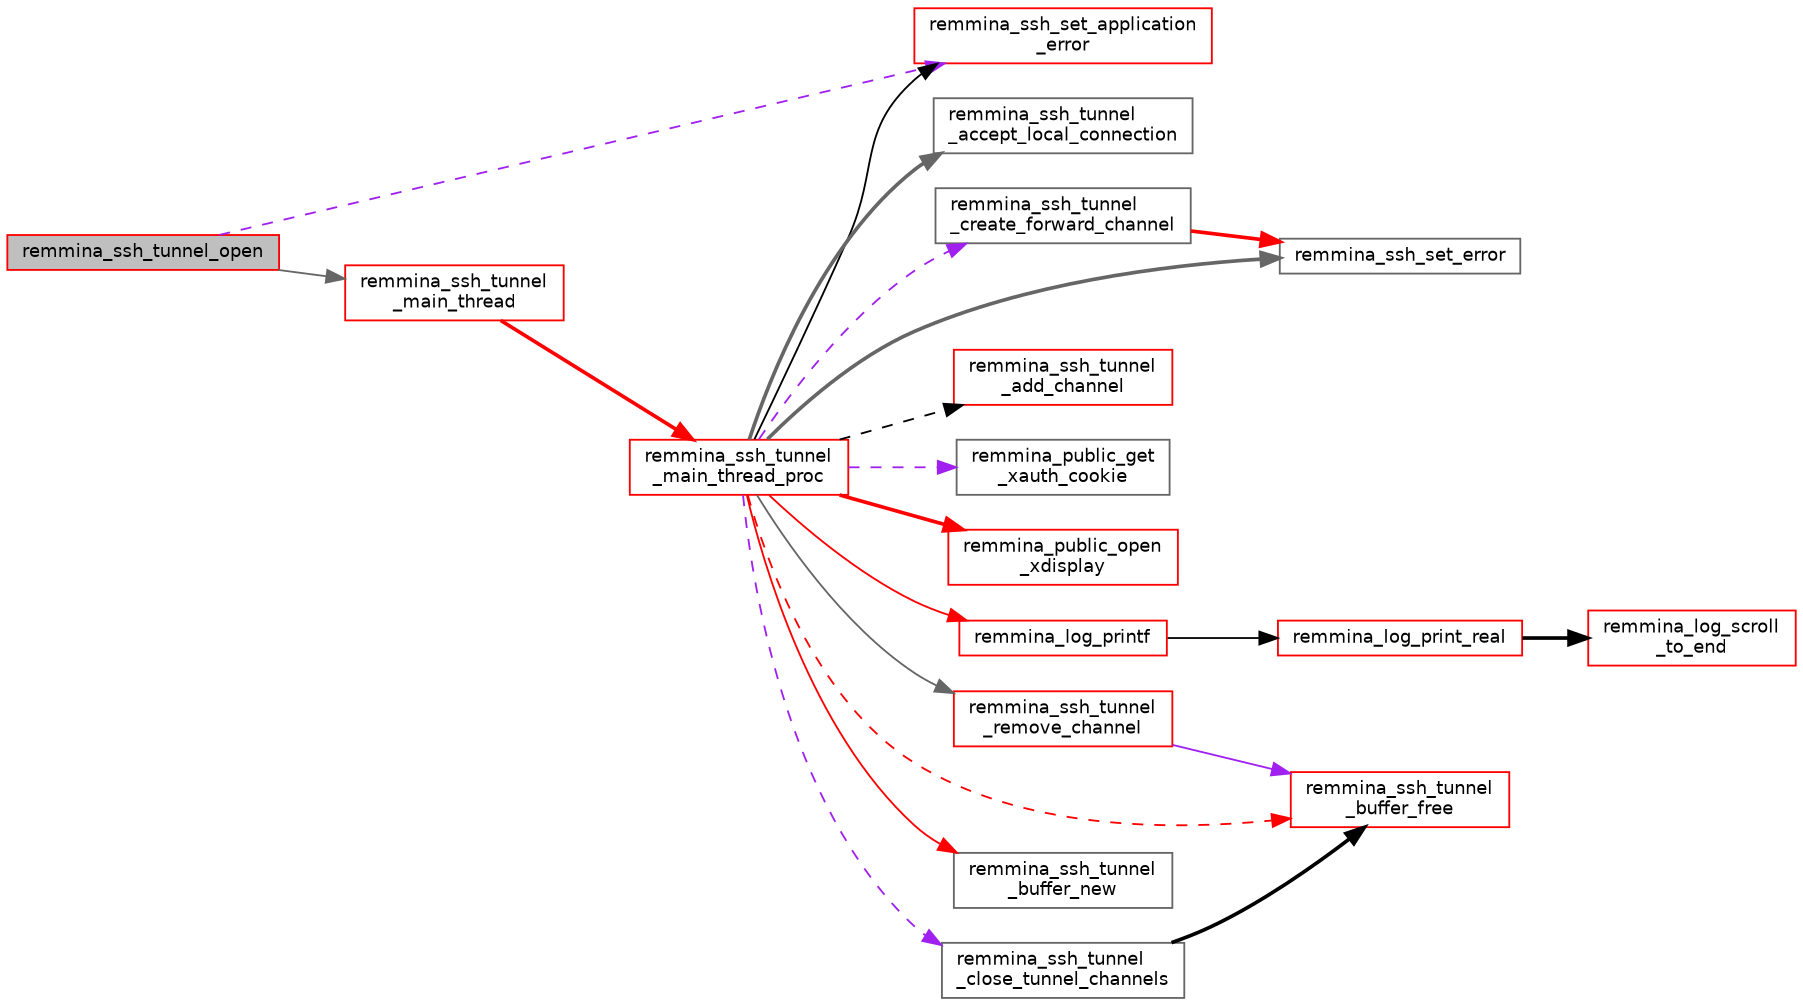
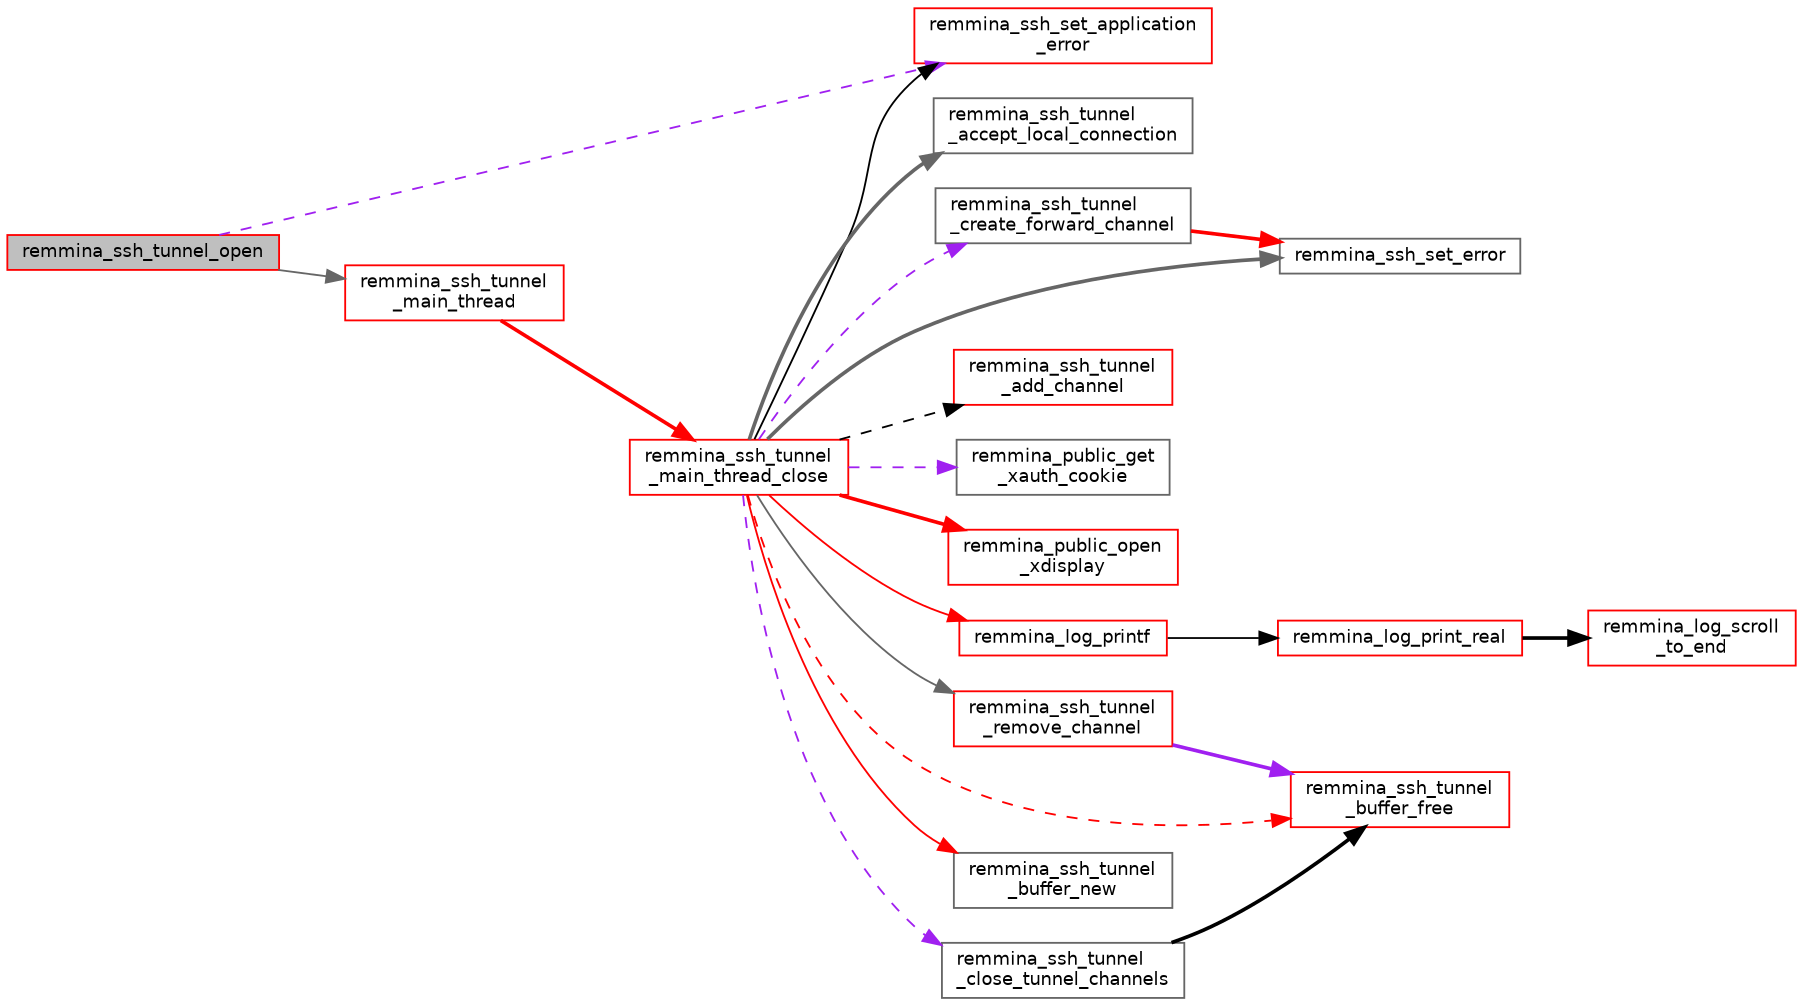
node "remmina_ssh_tunnel _main_thread_proc": label "remmina_ssh_tunnel _main_thread_proc" -> "remmina_ssh_tunnel _main_thread_close"
edge "remmina_ssh_tunnel _remove_channel" -> "remmina_ssh_tunnel _buffer_free": style solid -> bold
